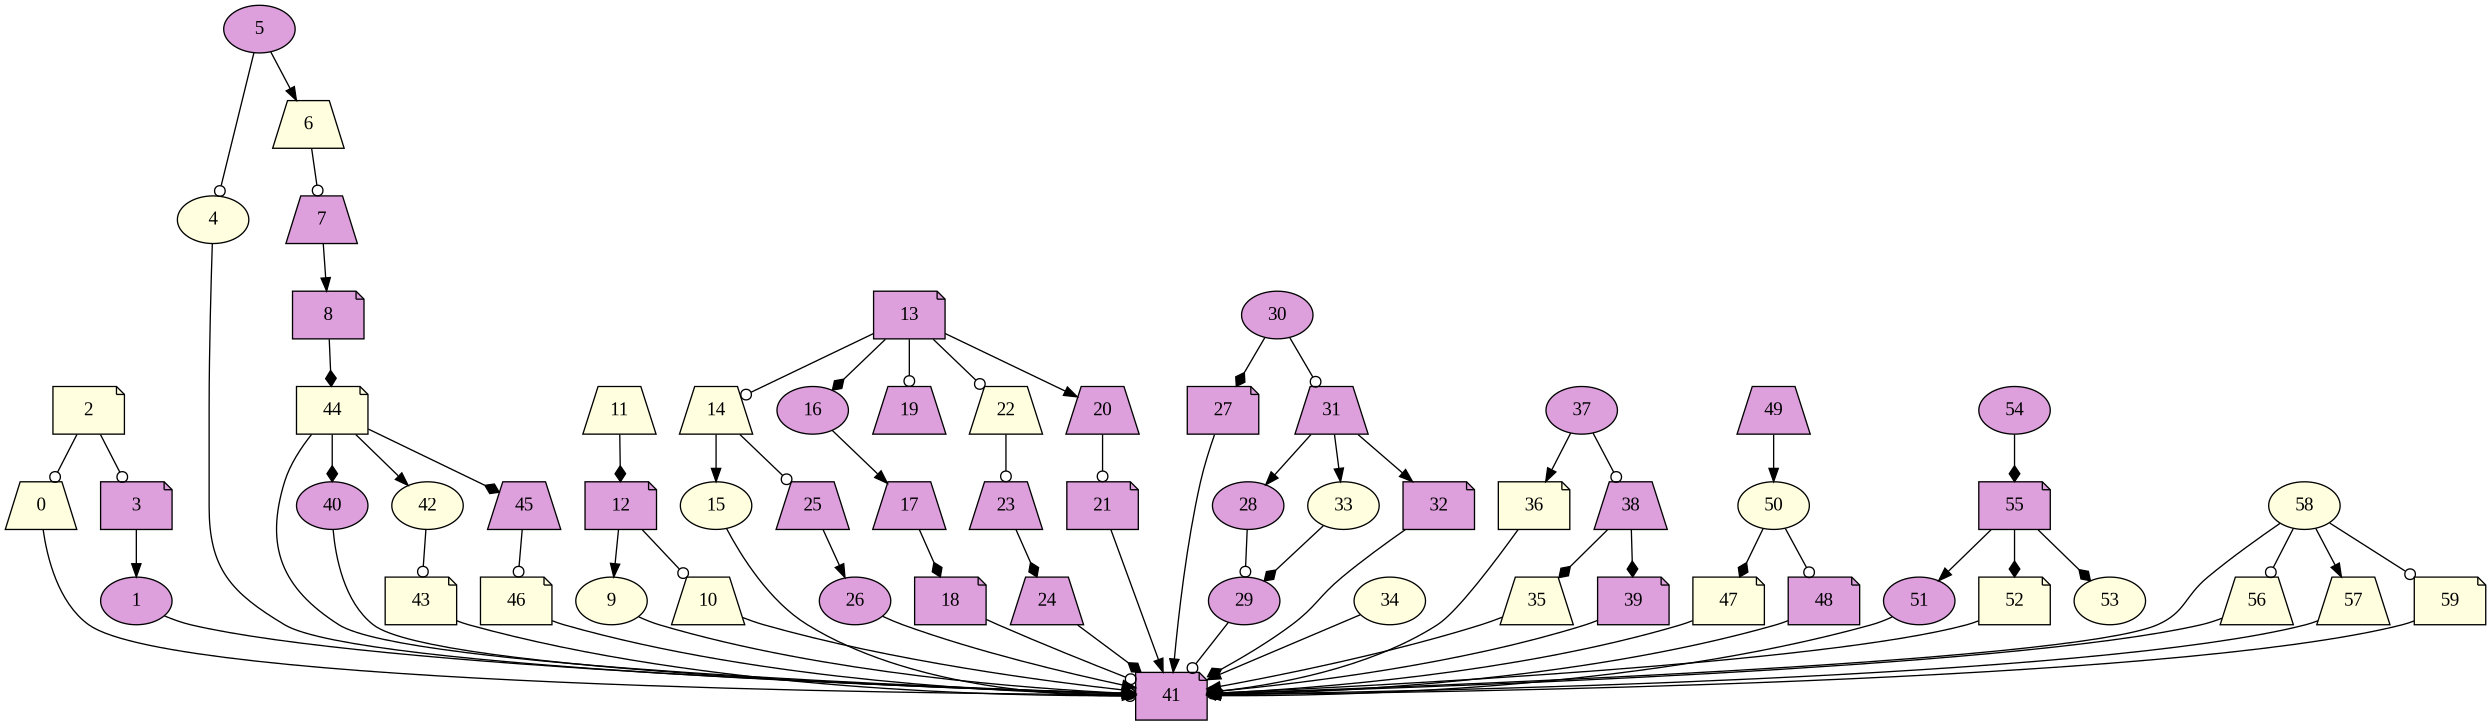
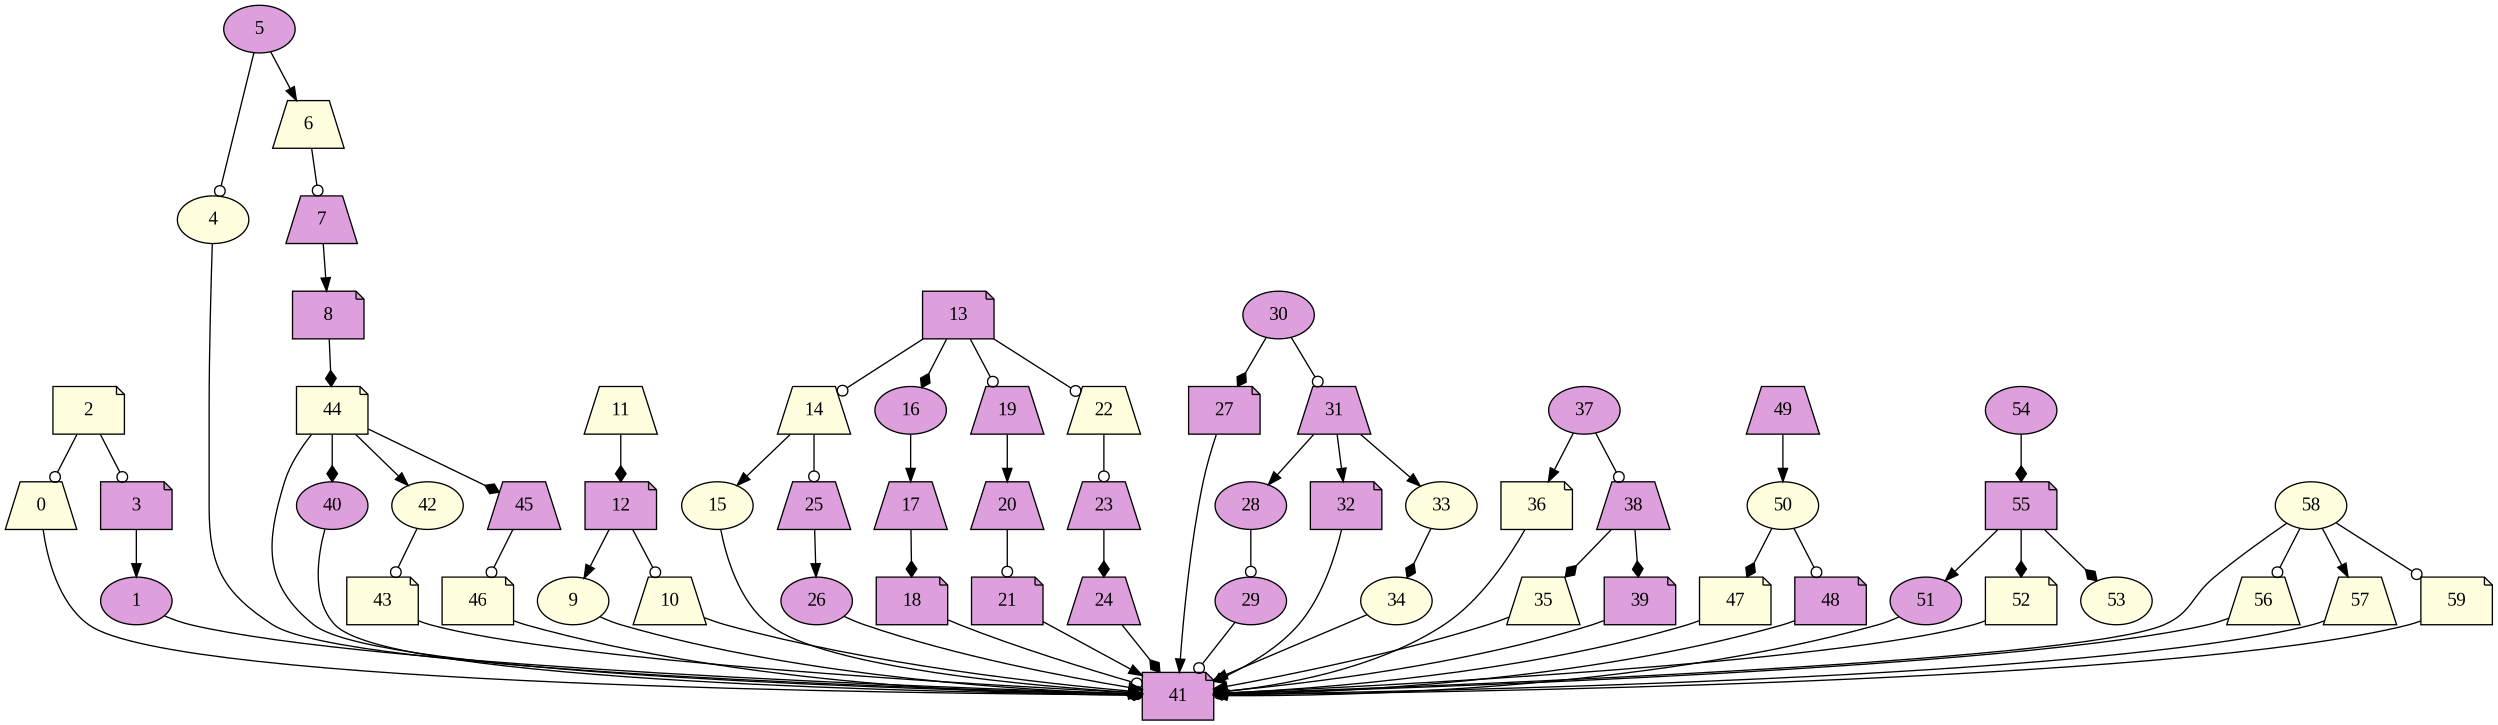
edge "13" -> "20": now "19" -> "20"
edge "33" -> "29": now "33" -> "34"
